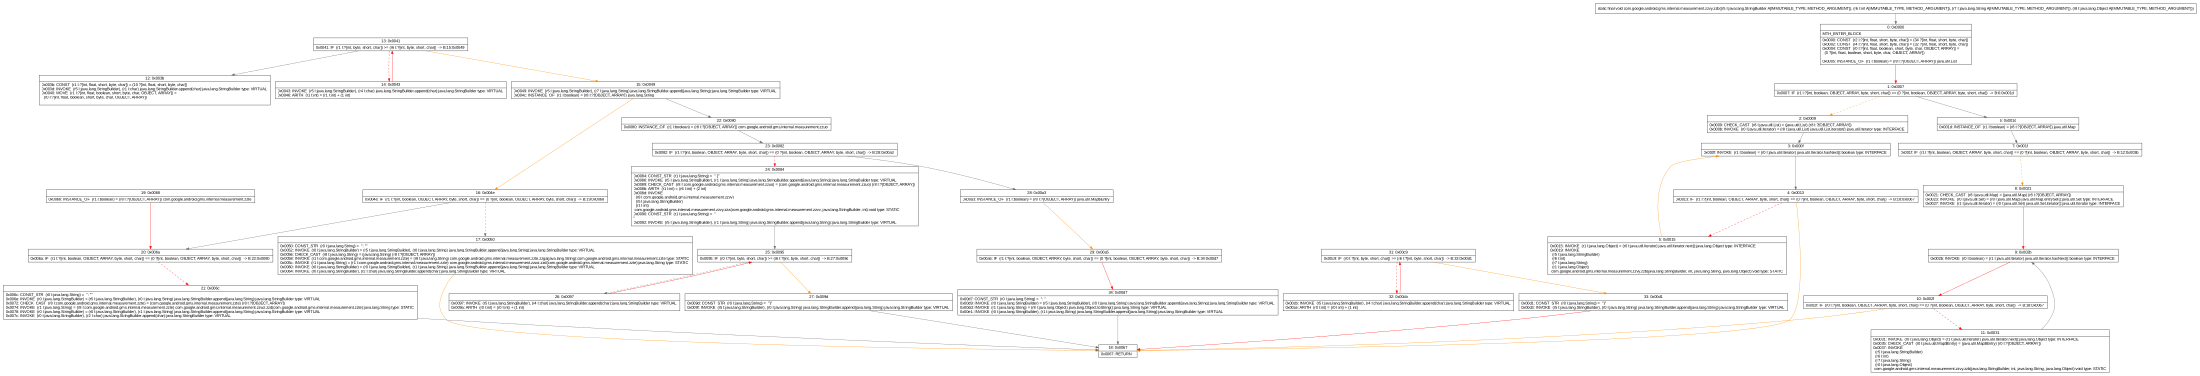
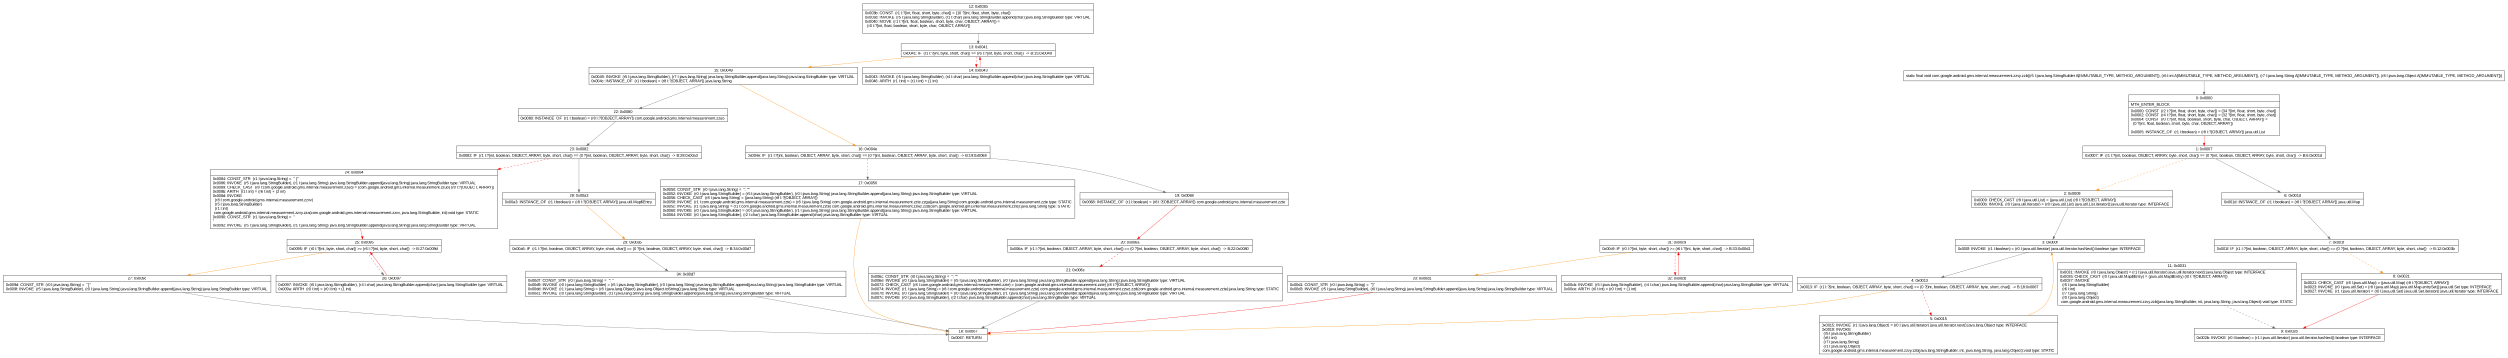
edge "13: 0x0041" -> "12: 0x003b": reversed
edge "16: 0x004e" -> "20: 0x006a": now "16: 0x004e" -> "19: 0x0068"
edge "24: 0x0084" -> "25: 0x0095": color gray40 -> red
edge "29: 0x00a5" -> "34: 0x00d7": color red -> gray40
edge "11: 0x0031" -> "9: 0x002b": style solid -> dashed
node "10: 0x002f": removed
